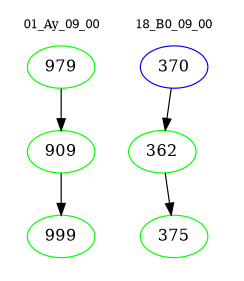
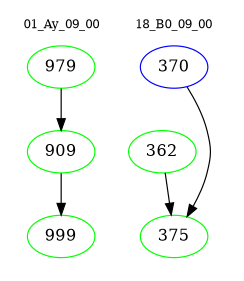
edge "370" -> "362": now "370" -> "375"
